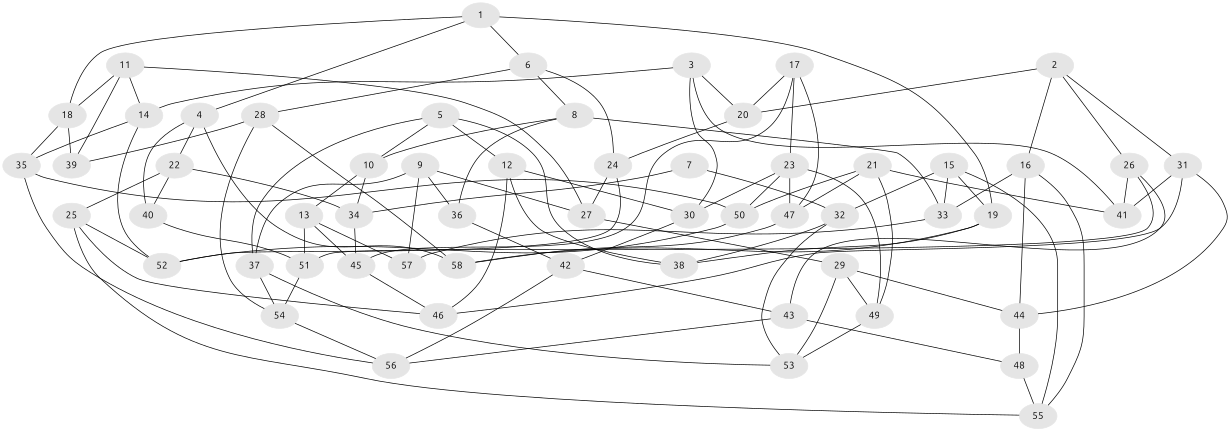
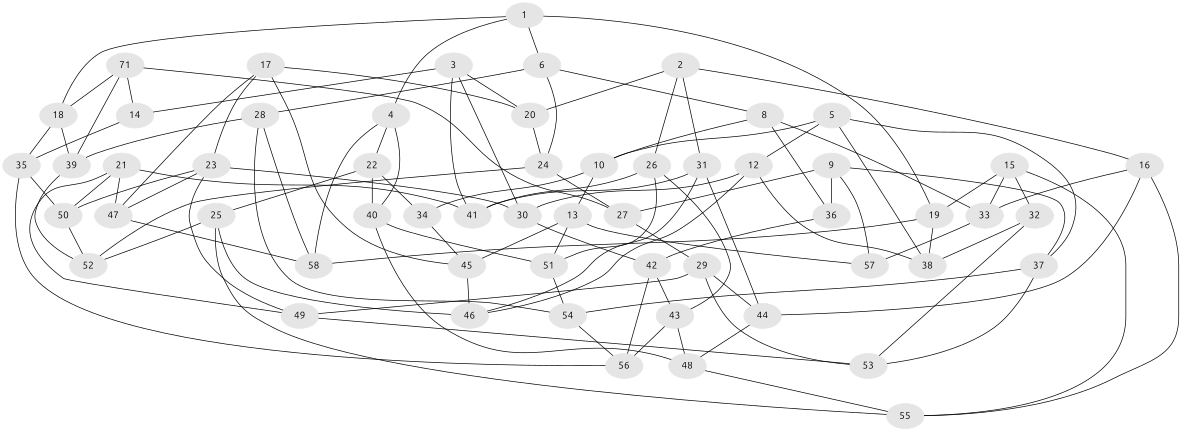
node "11": label "11" -> "71"
node "7": removed
edge "14" -- "52": now "39" -- "52"
edge "40" -- "48": added
